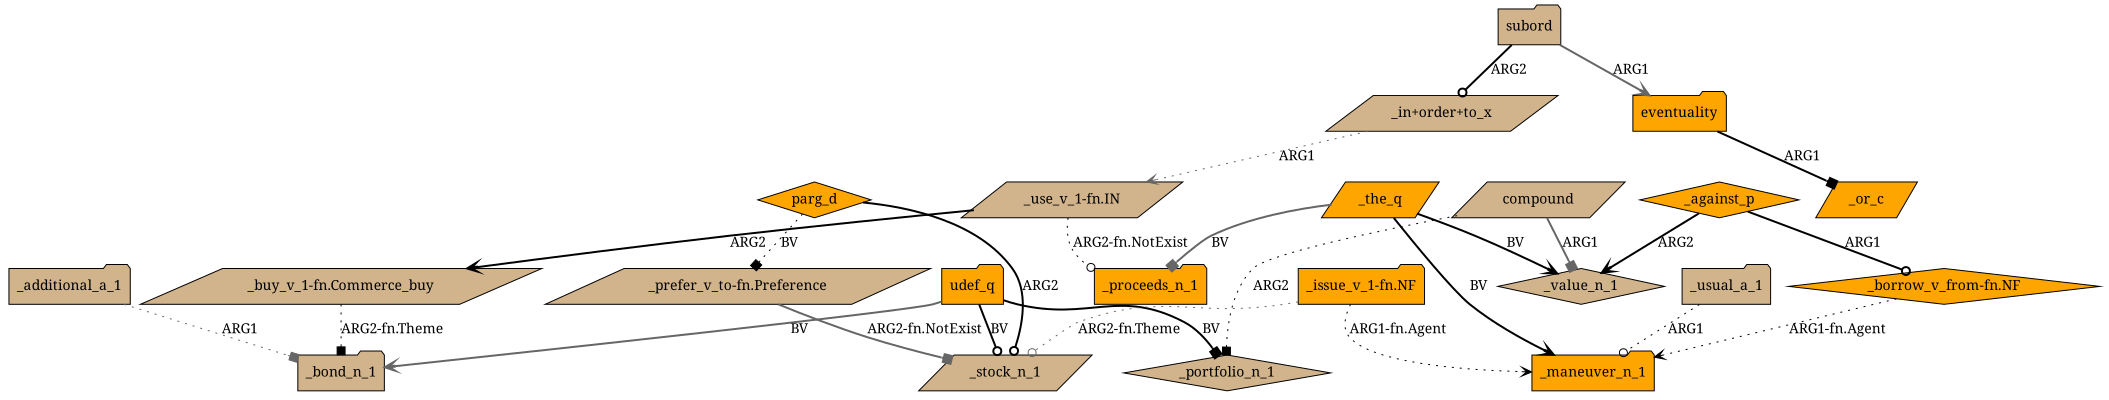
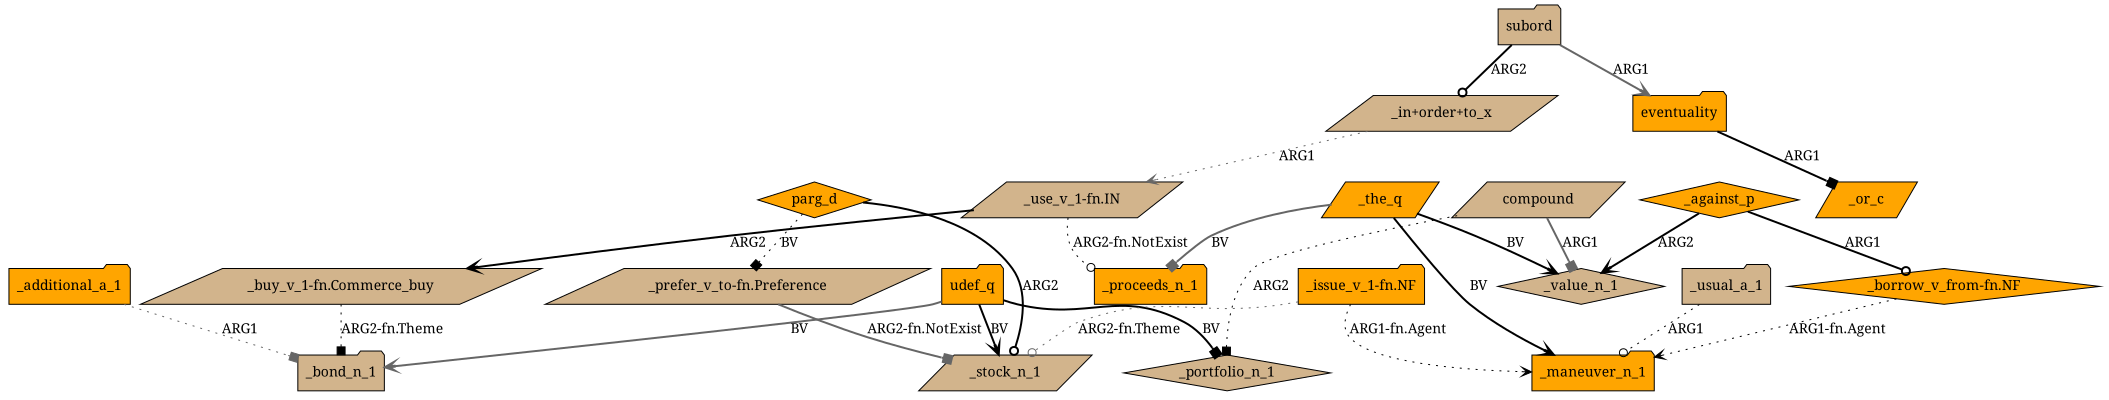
node "_additional_a_1": fillcolor tan -> orange
edge "udef_q" -> "_stock_n_1": arrowhead odot -> vee
